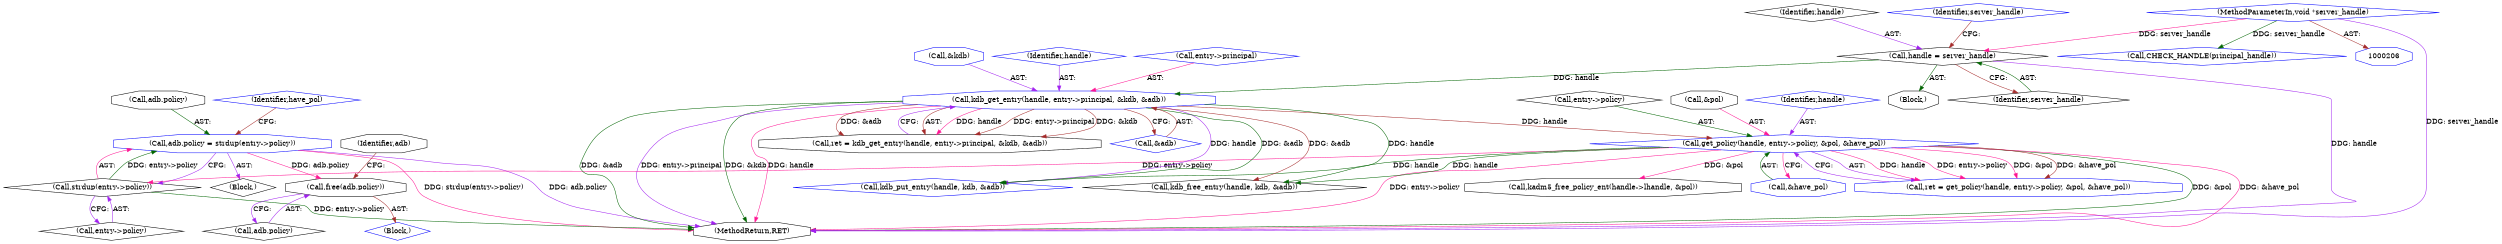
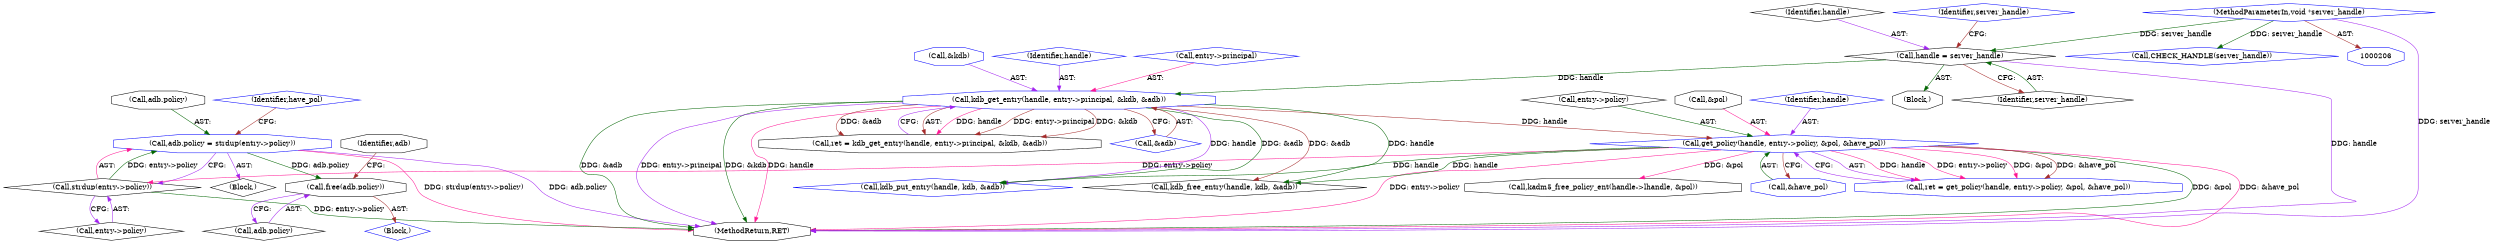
edge "(MethodParameterIn,void *server_handle)" -> "(Call,handle = server_handle)": color deeppink -> darkgreen
node "(Call,CHECK_HANDLE(principal_handle))": label "(Call,CHECK_HANDLE(principal_handle))" -> "(Call,CHECK_HANDLE(server_handle))"
edge "(Call,get_policy(handle, entry->policy, &pol, &have_pol))" -> "(Call,&have_pol)": color deeppink -> brown
edge "(Call,adb.policy = strdup(entry->policy))" -> "(Call,free(adb.policy))": color deeppink -> darkgreen
